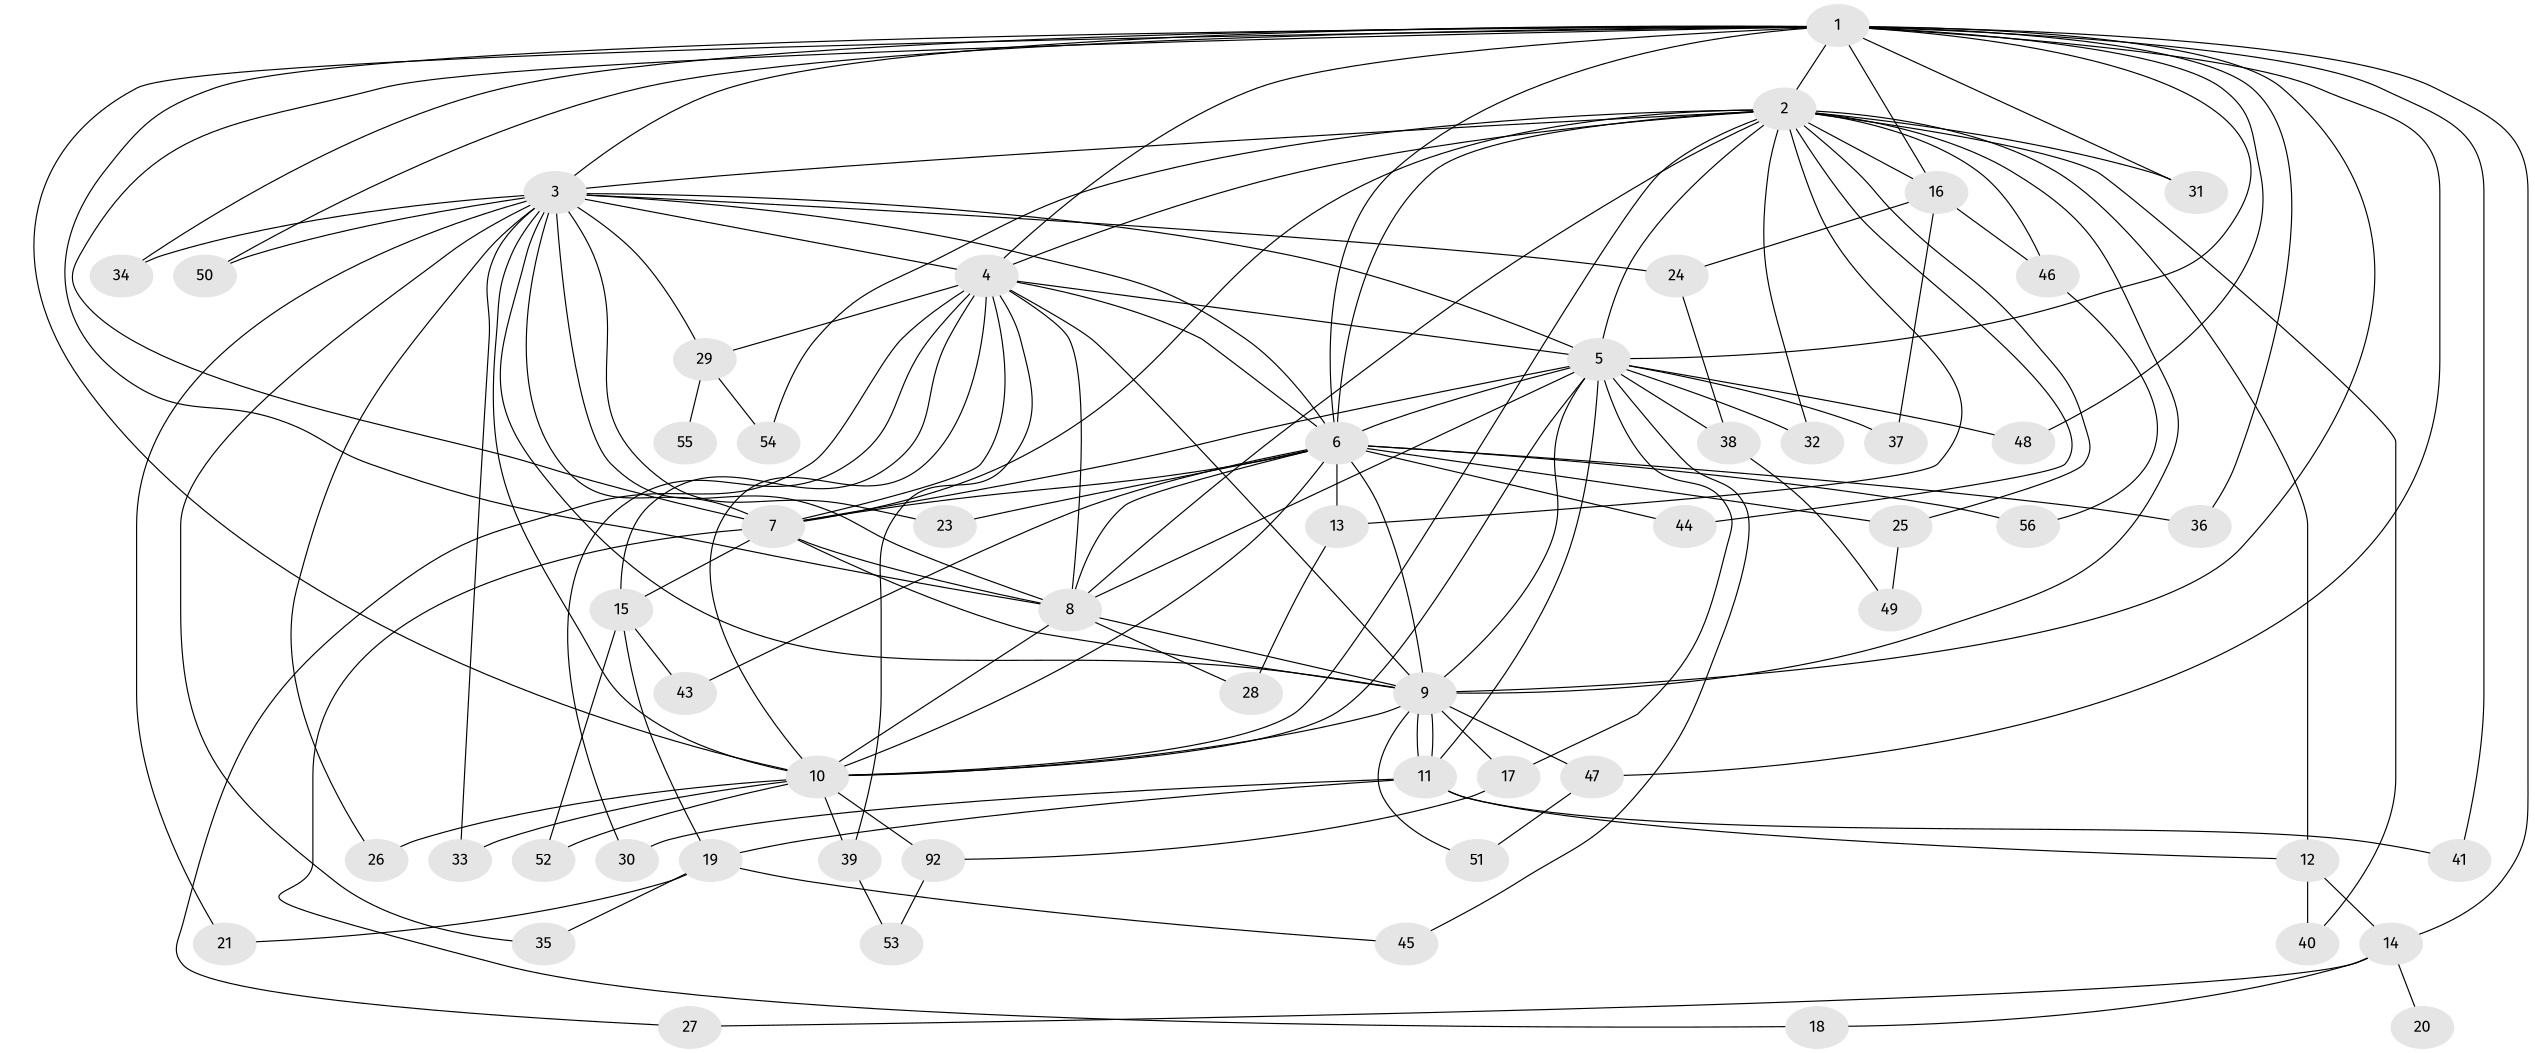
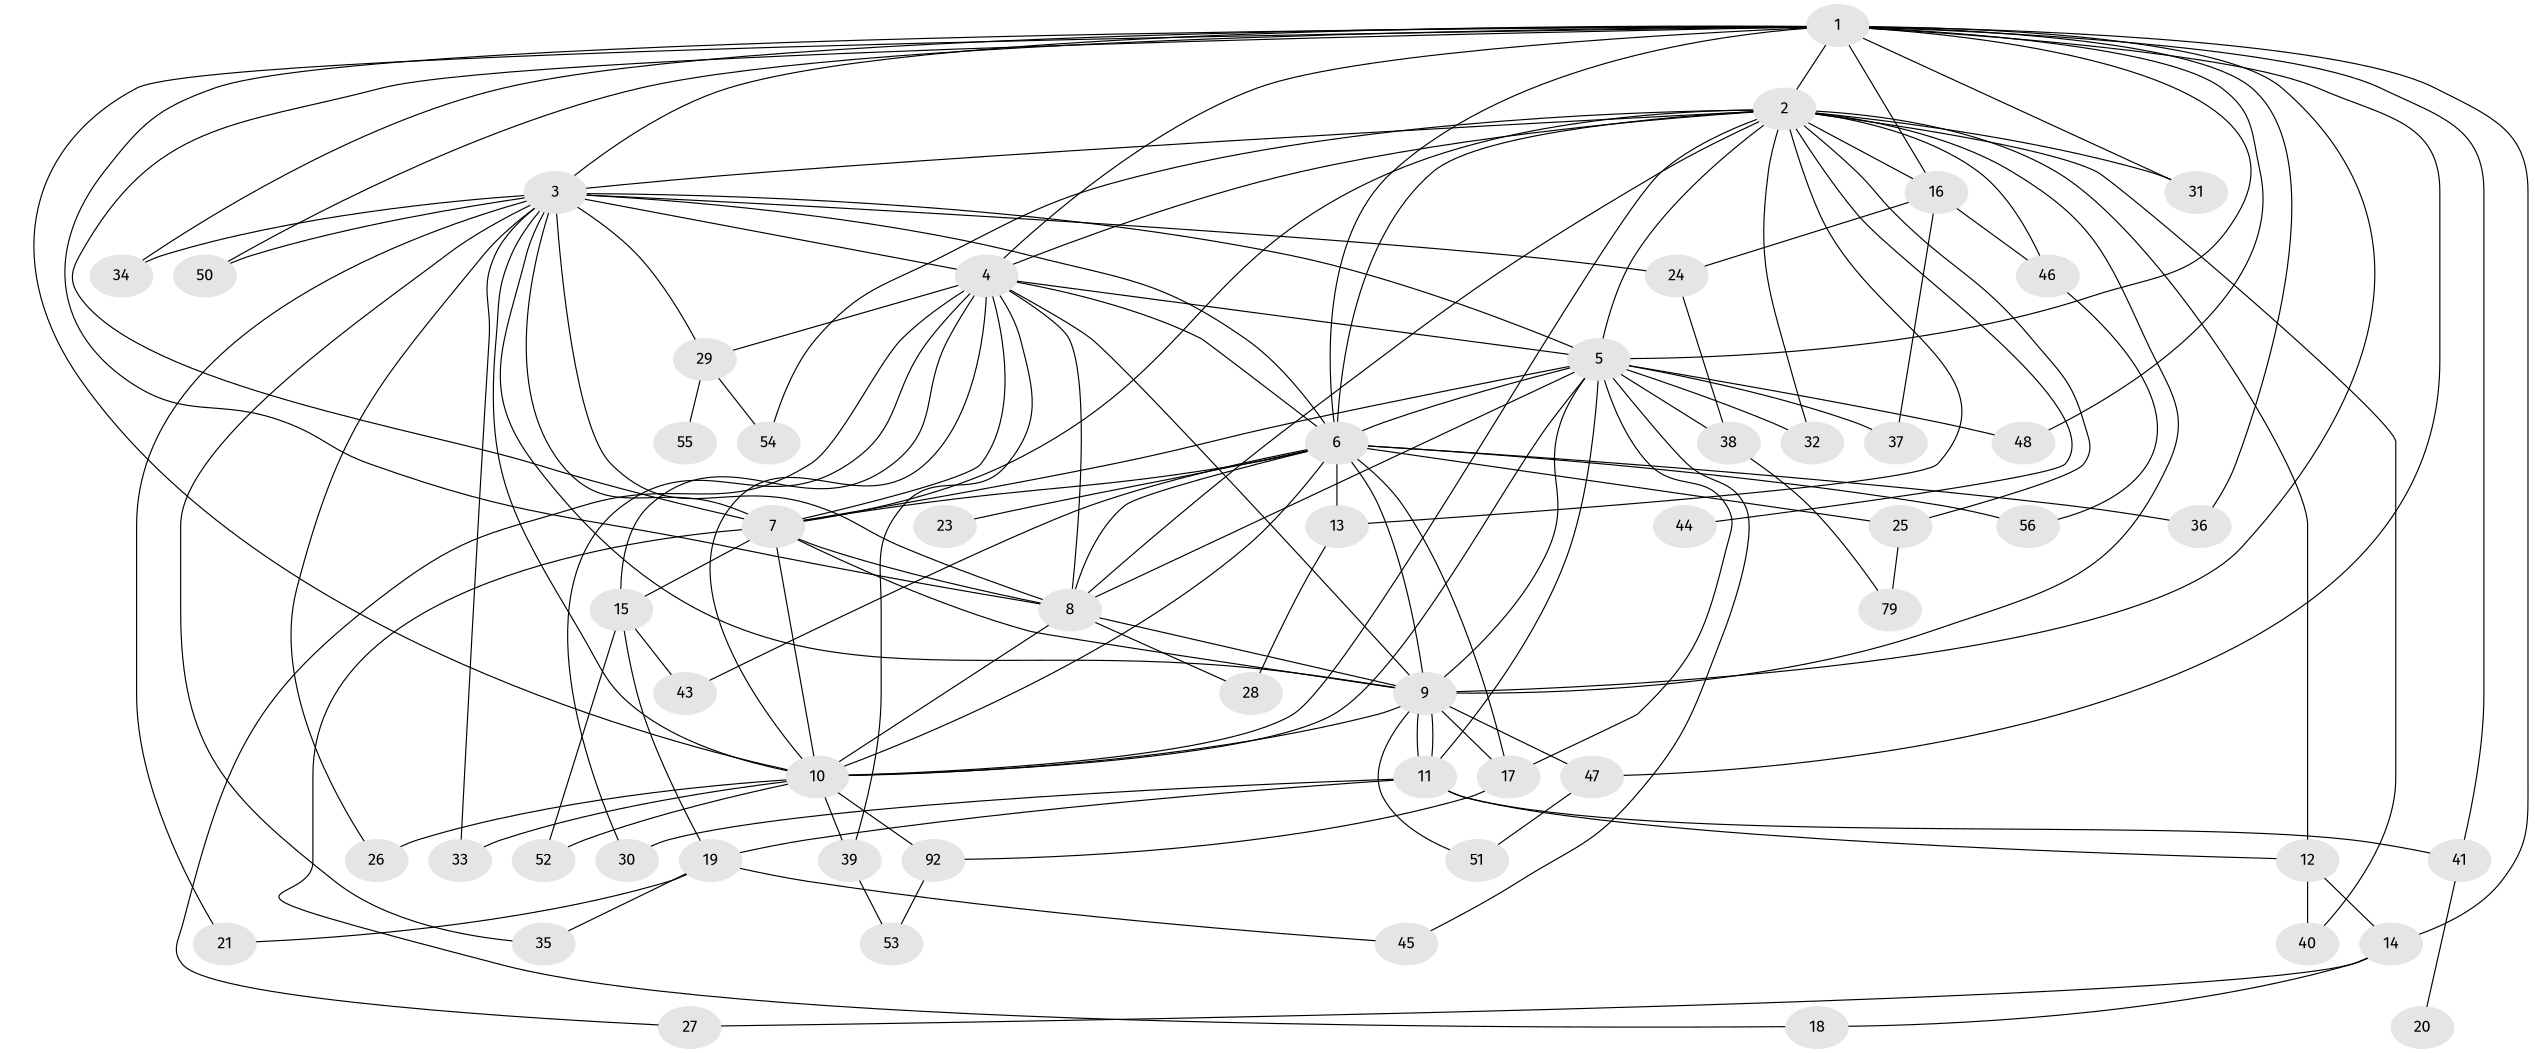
edge "3" -- "23": removed
edge "6" -- "44": now "6" -- "17"
node "49": label "49" -> "79"
edge "7" -- "10": added
edge "14" -- "20": now "41" -- "20"
